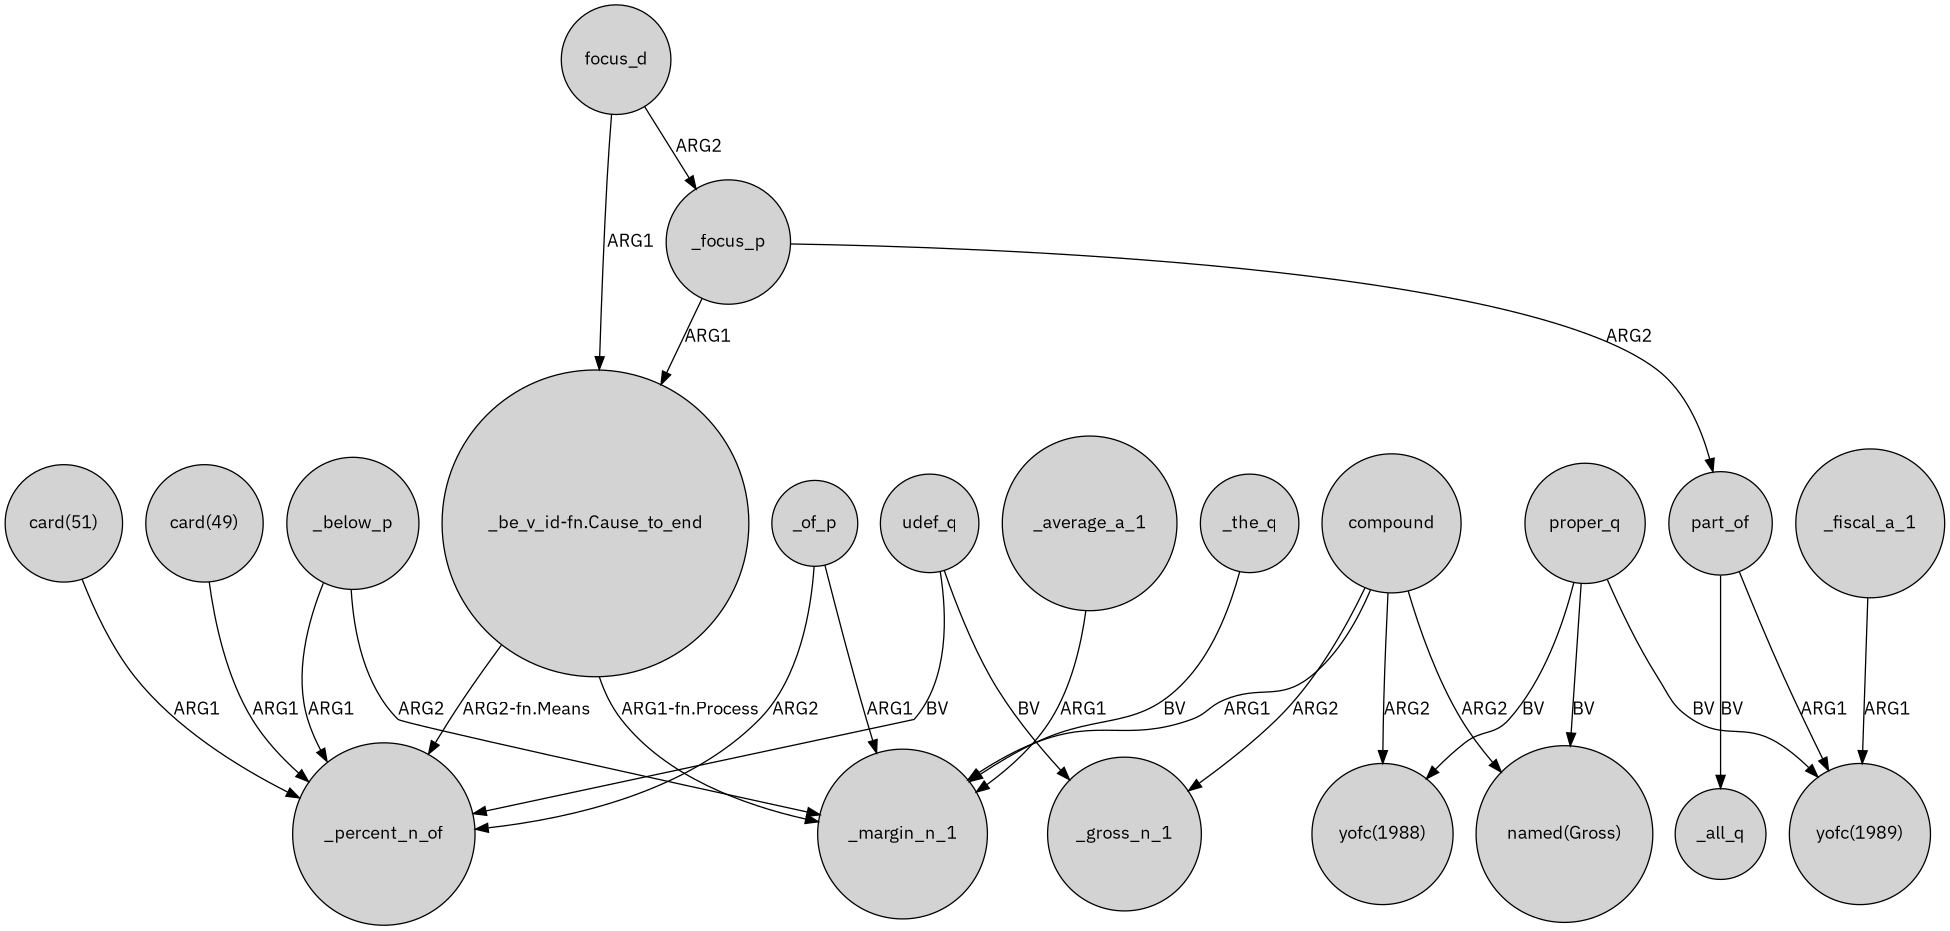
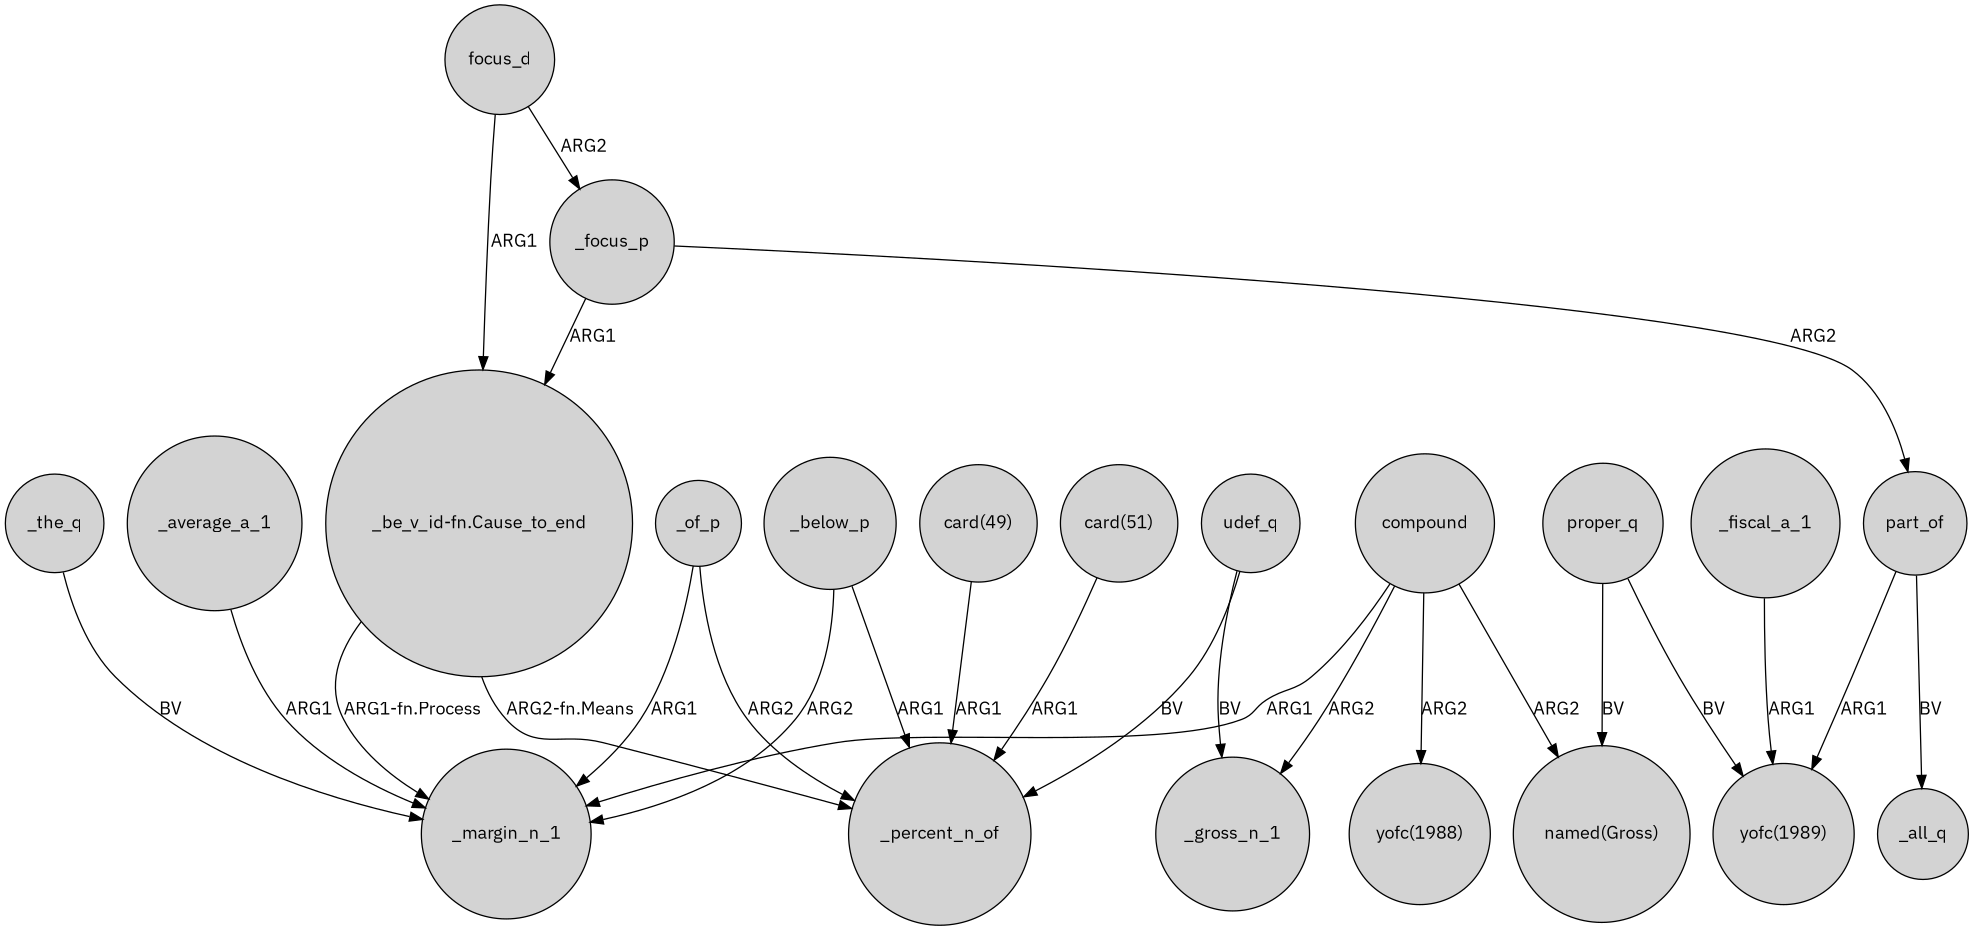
edge "proper_q" -> "yofc(1988)": removed, label "BV"
